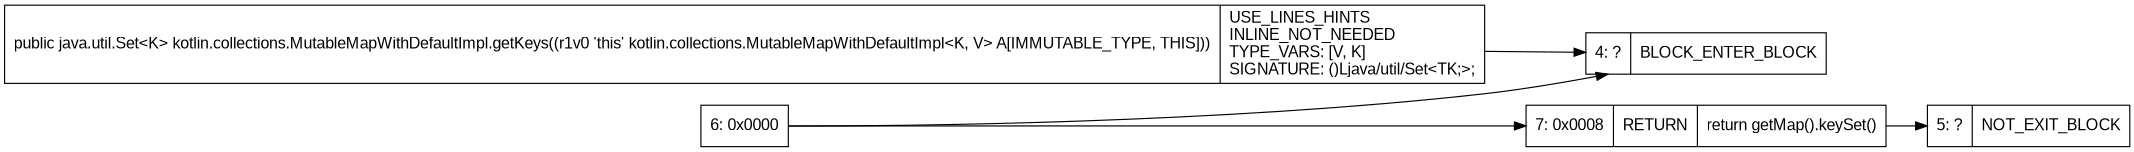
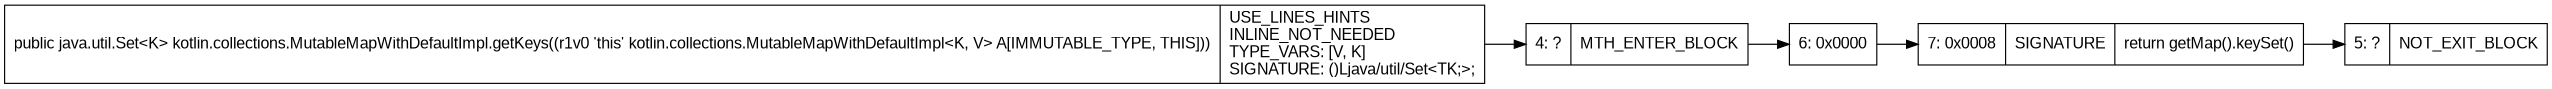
node "4: ?": text "BLOCK_ENTER_BLOCK" -> "MTH_ENTER_BLOCK"
edge "6: 0x0000" -> "4: ?": reversed
node "7: 0x0008": text "RETURN" -> "SIGNATURE"
